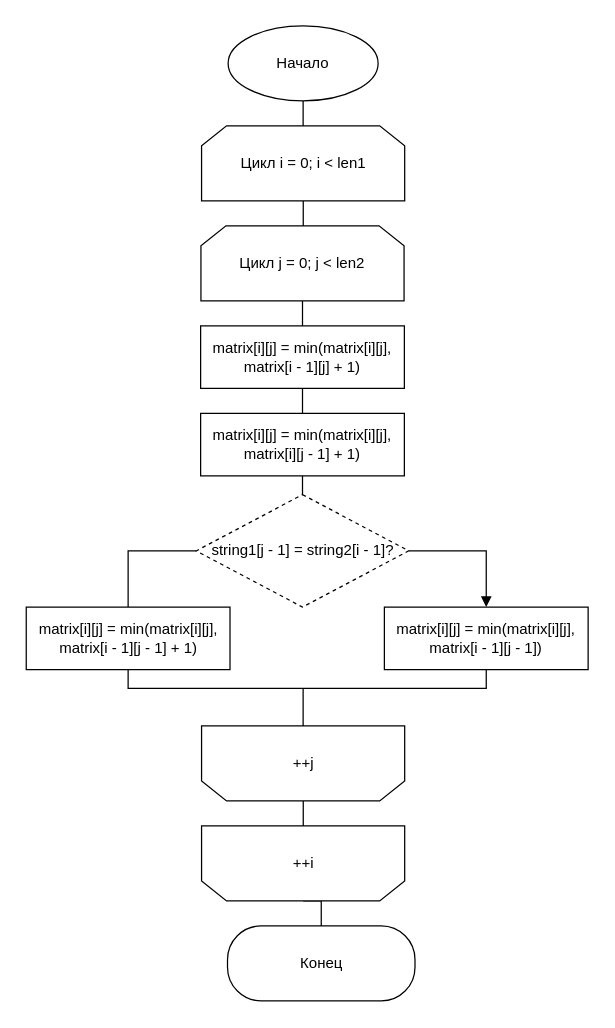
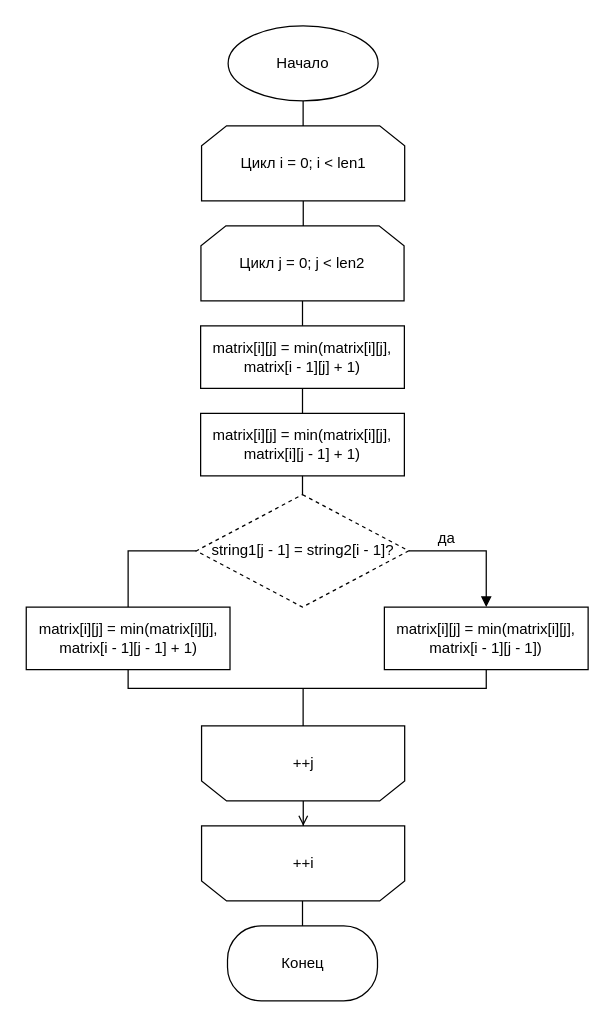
node "да": added
edge "++j" -- "++i": arrowhead none -> open
node "Конец": size 188x75 -> 150x75
